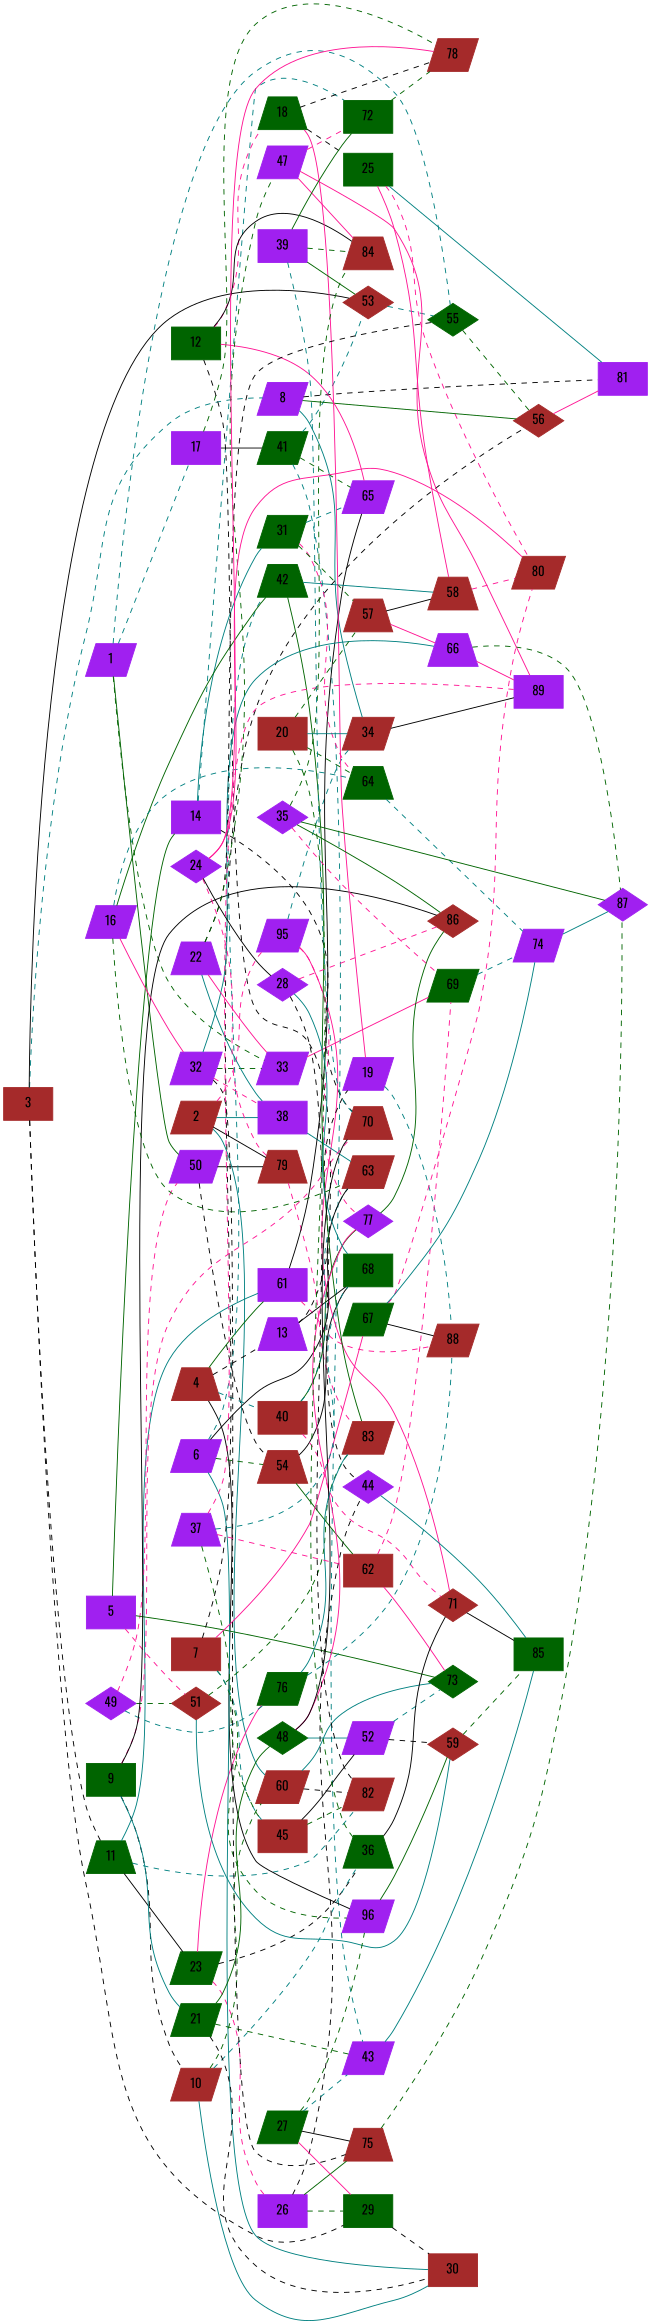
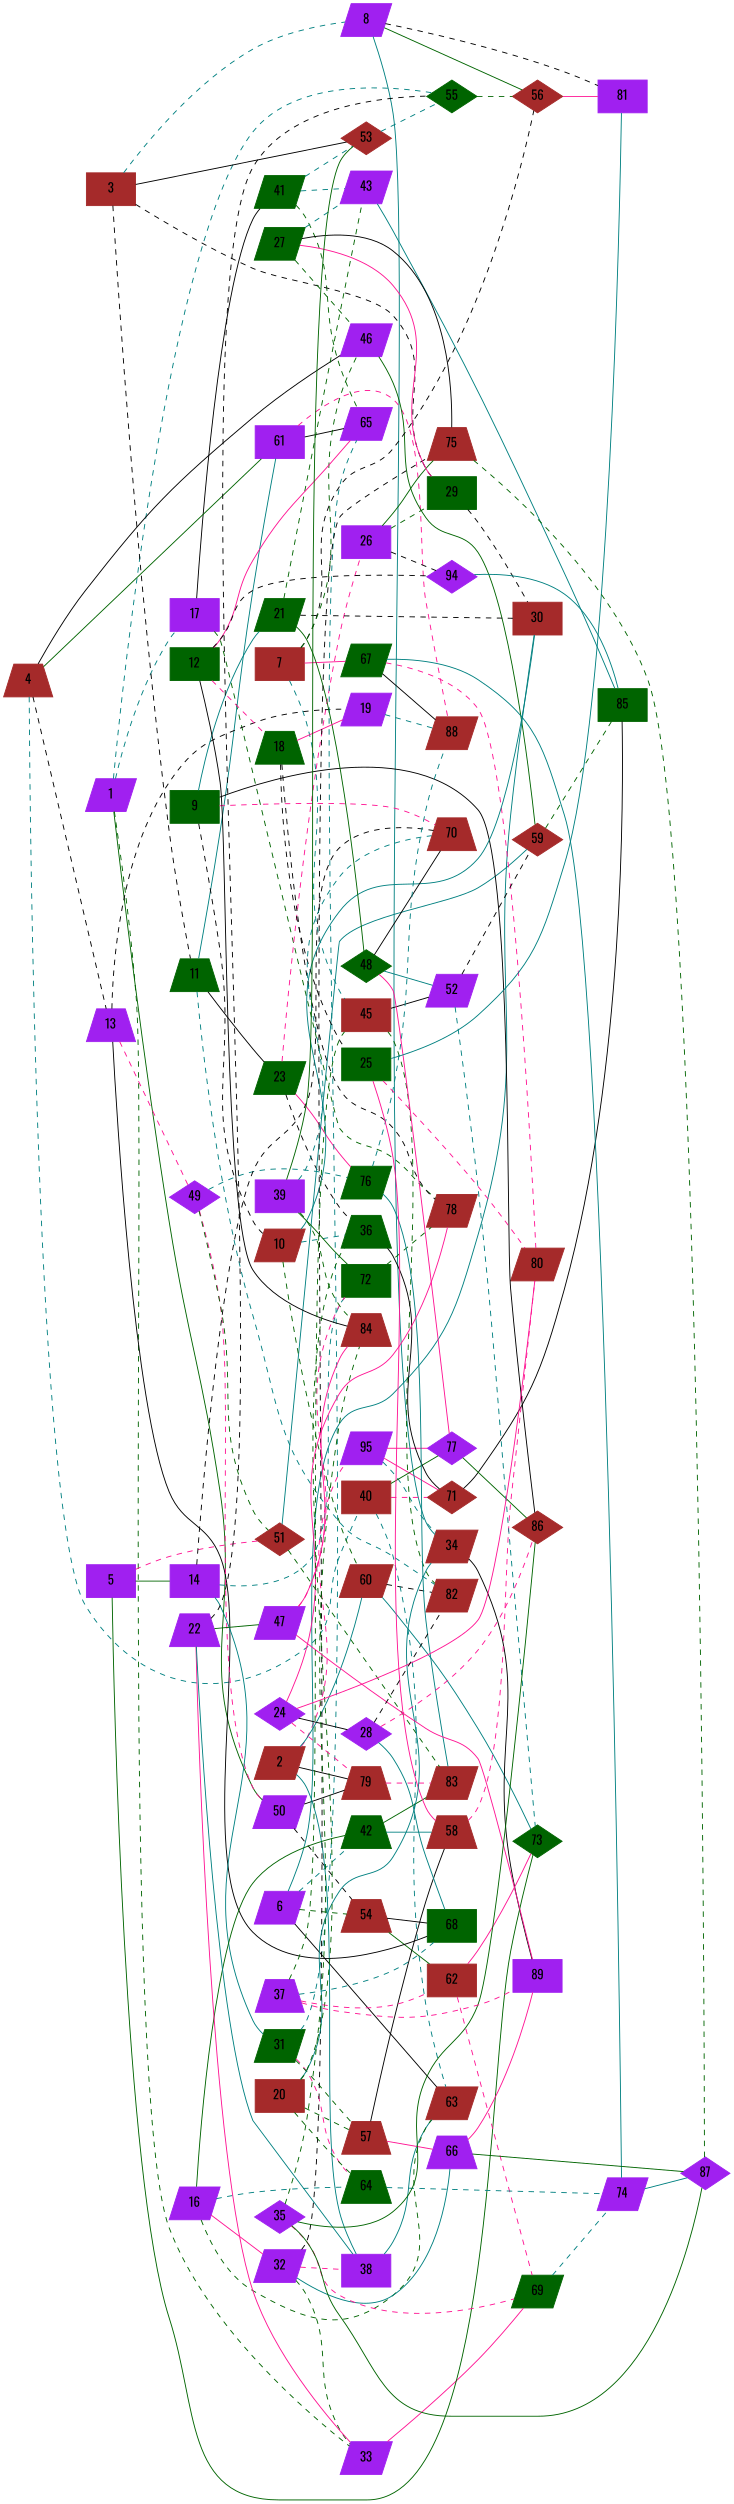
edge "47" -- "22": style dashed -> solid
edge "66" -- "87": style dashed -> solid
edge "95" -- "77": style dashed -> solid
edge "13" -- "49": added
node "44": label "44" -> "94"
node "96": label "96" -> "46"
